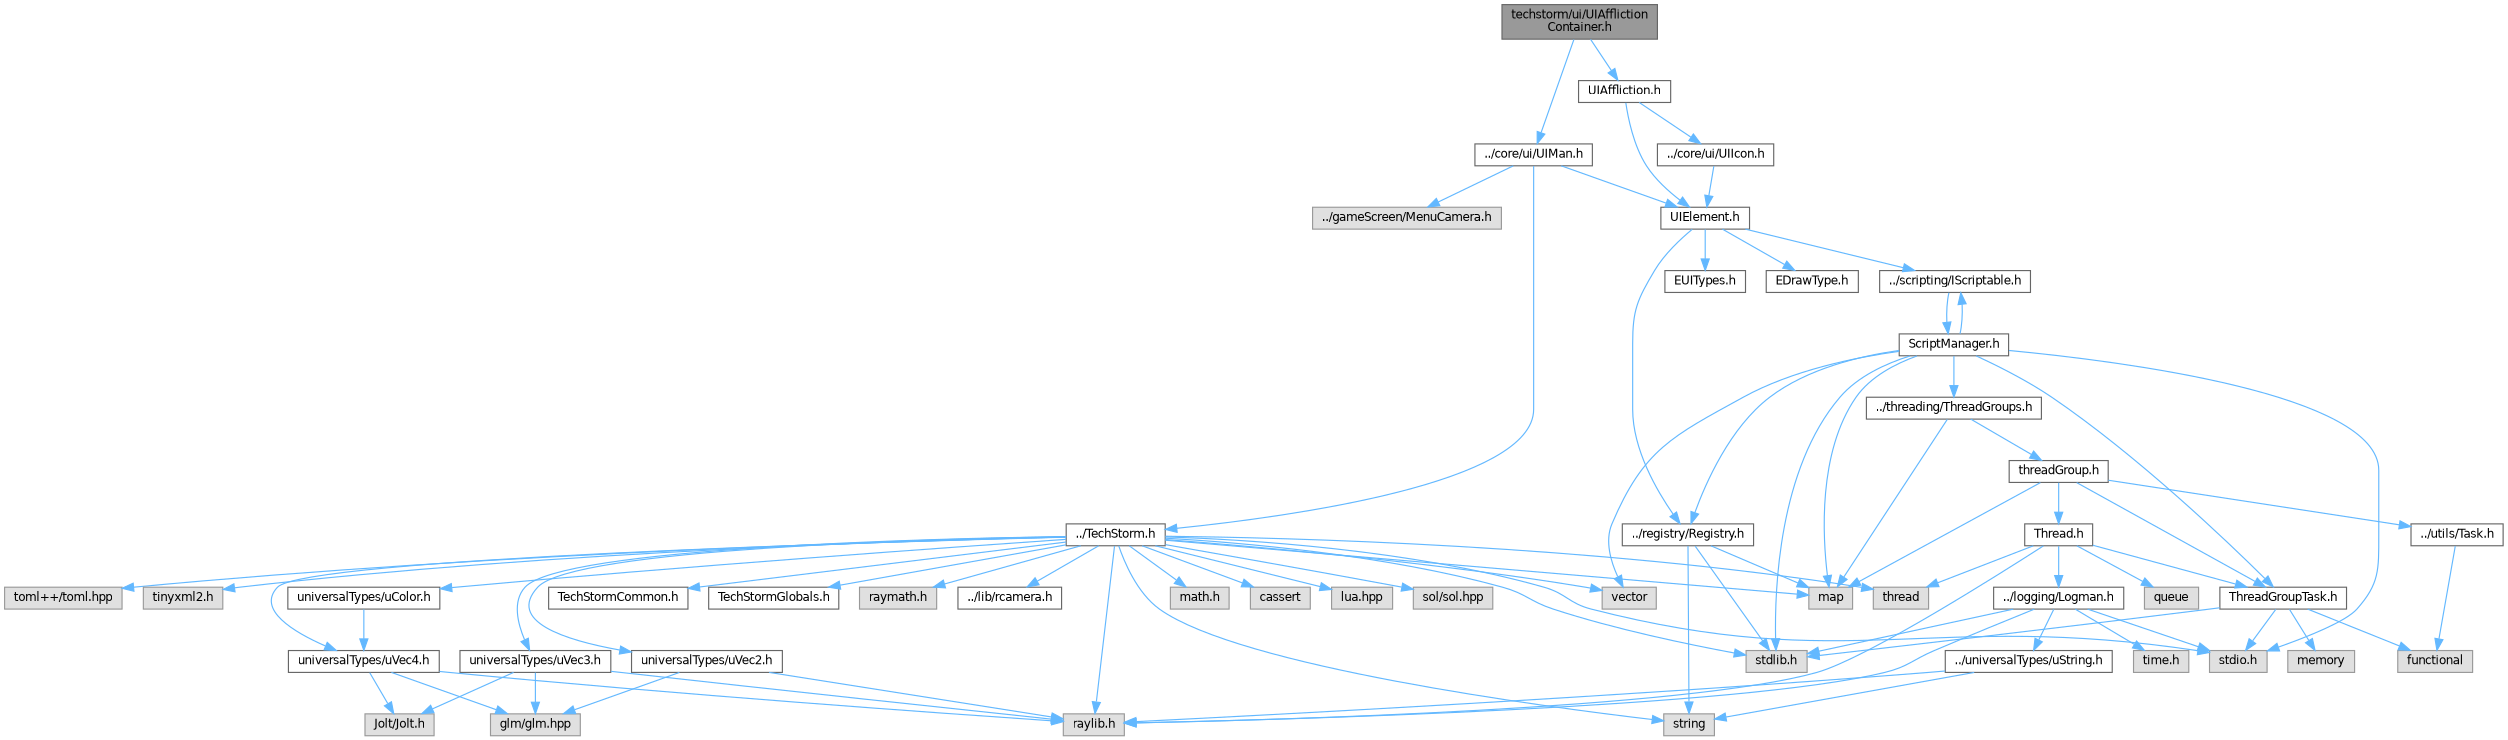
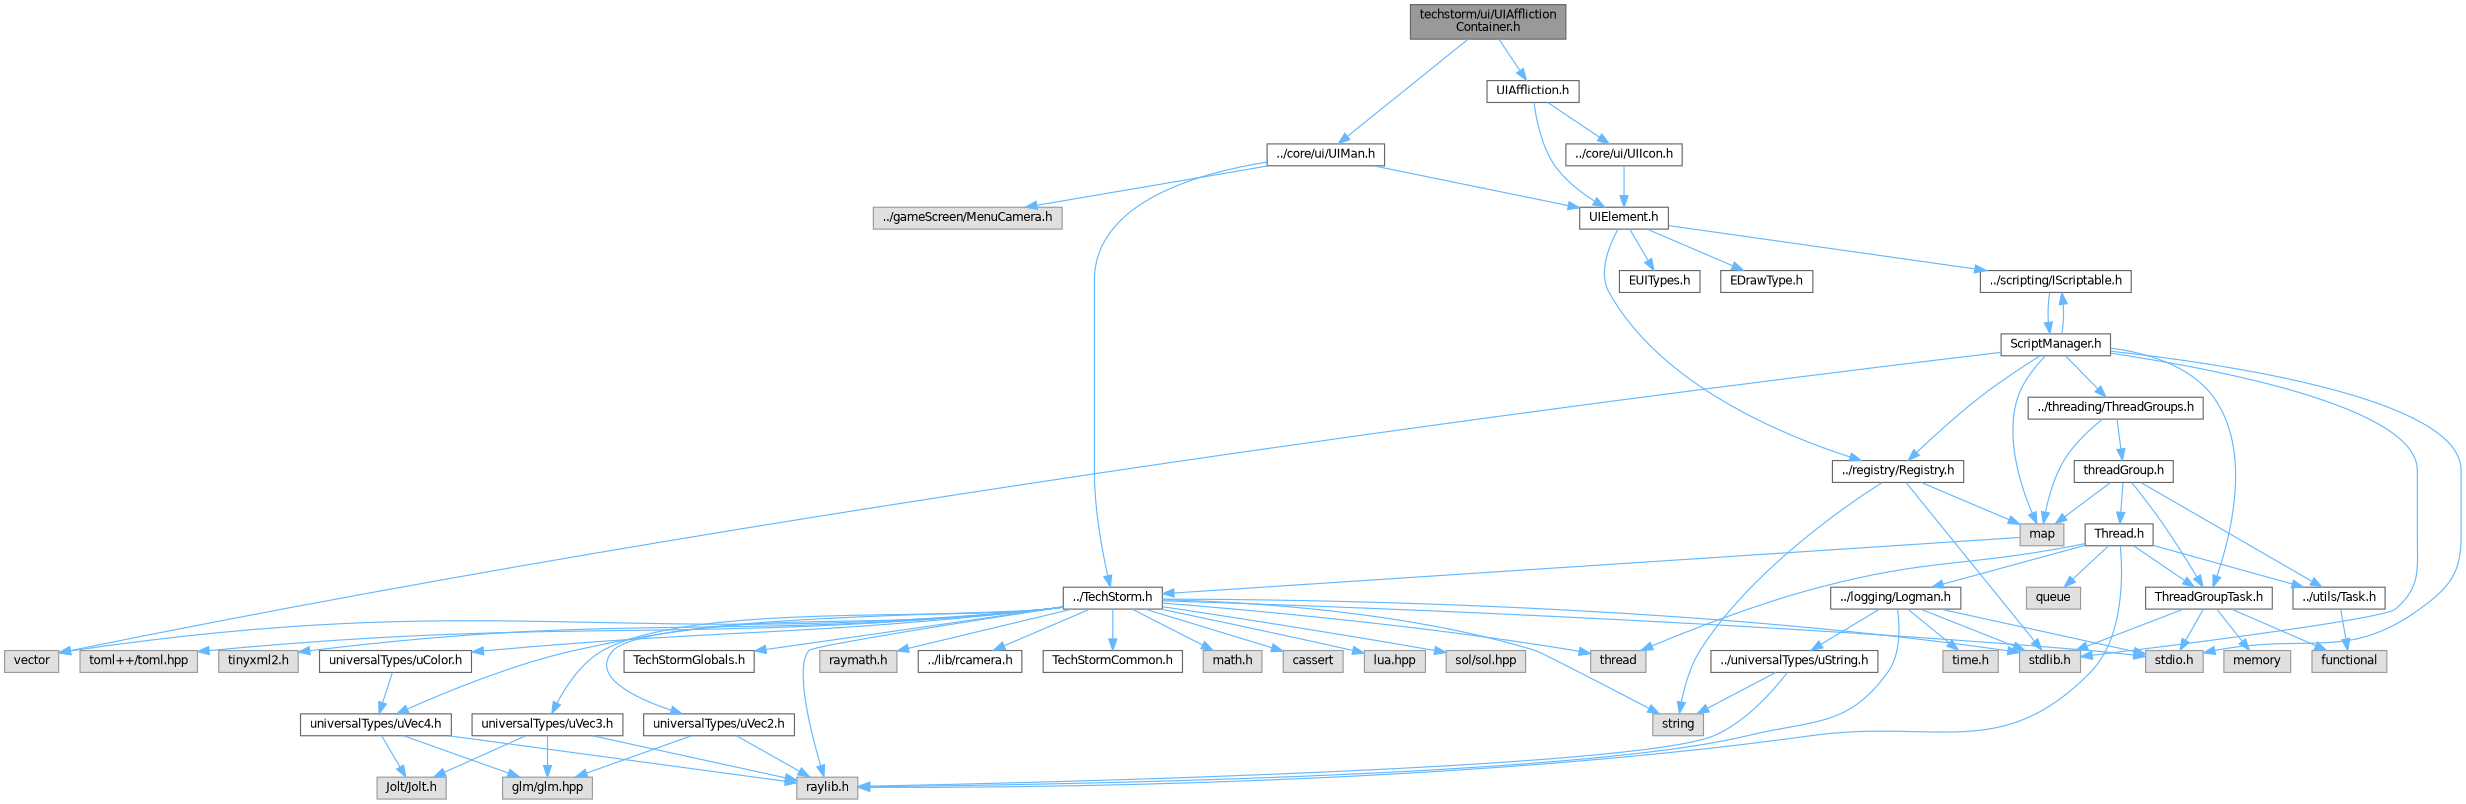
edge "Thread.h" -> "../utils/Task.h": added
edge "../TechStorm.h" -> "map": reversed
